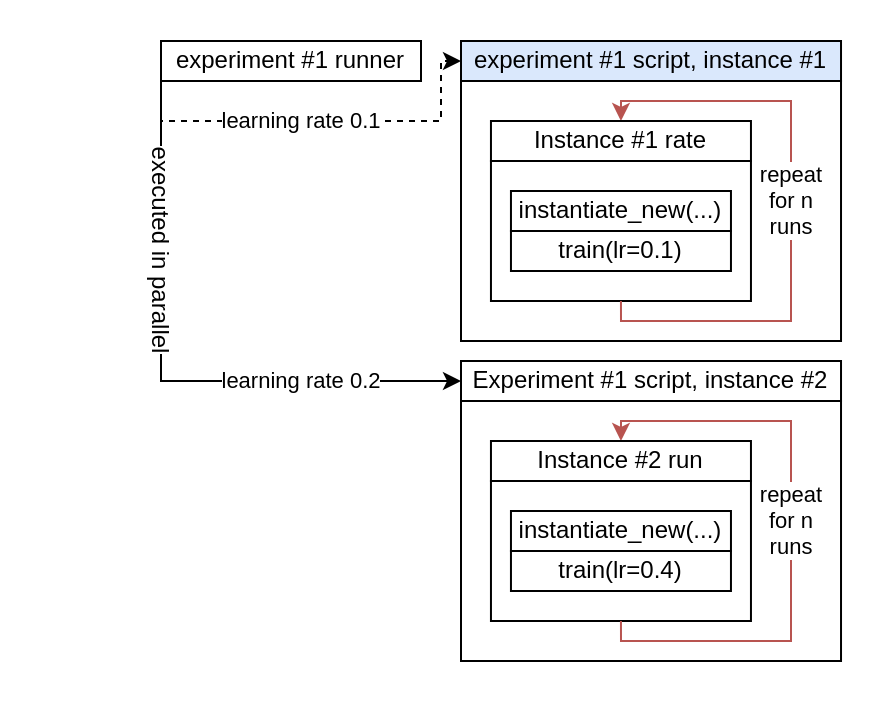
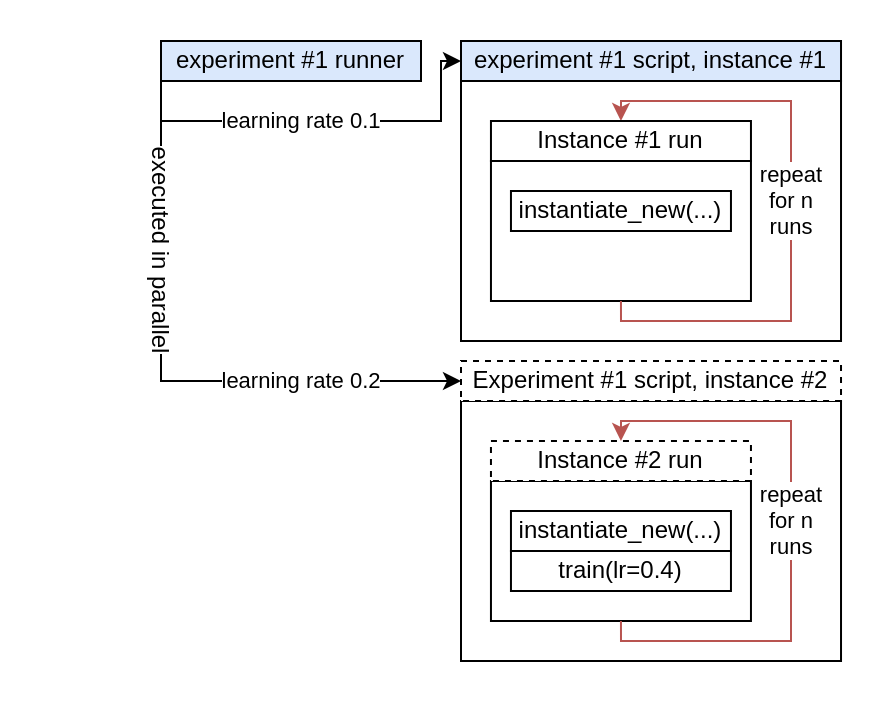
node "experiment #1 runner": fillcolor #ffffff -> #dae8fc
edge "experiment #1 runner" -> "experiment #1 script, instance #1": style dashed -> solid
node "Instance #1 rate": label "Instance #1 rate" -> "Instance #1 run"
node "train(lr=0.1)": removed
node "Experiment #1 script, instance #2": style solid -> dashed
node "Instance #2 run": style solid -> dashed
